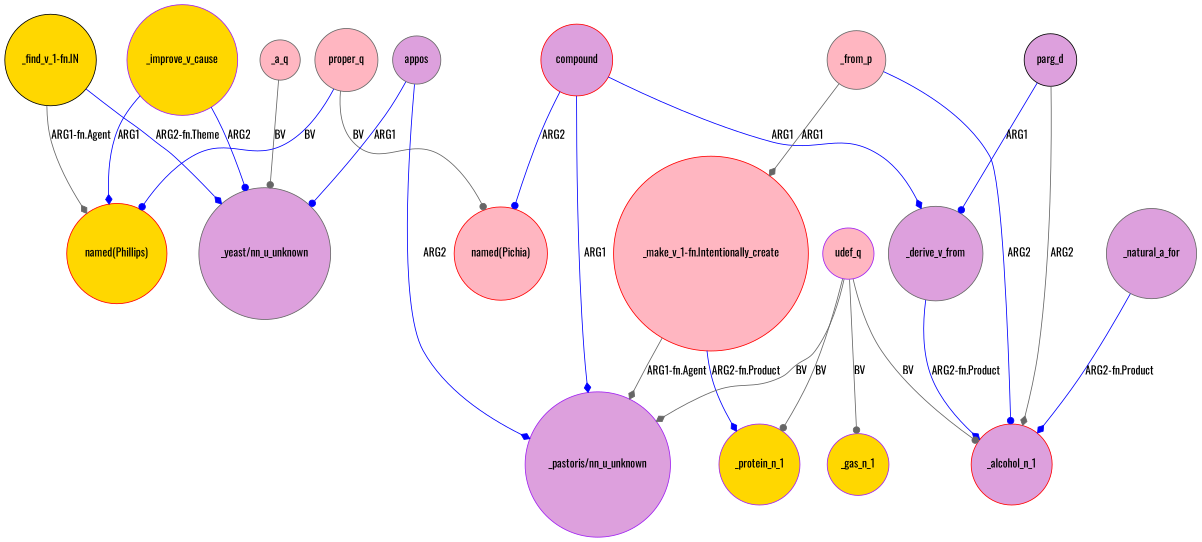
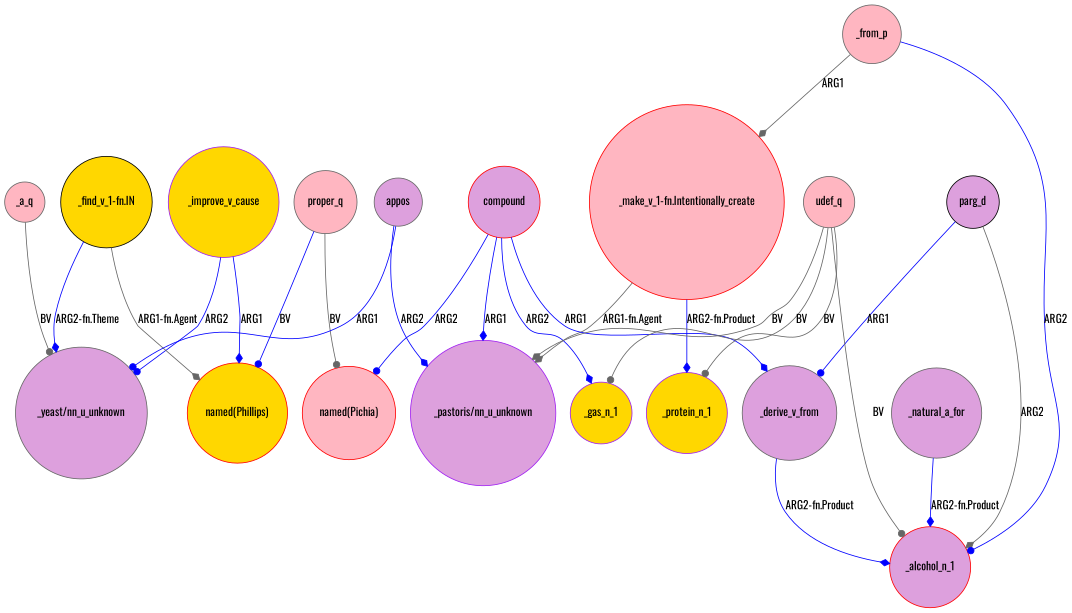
node "udef_q": color purple -> gray40
edge "compound" -> "_gas_n_1": added, label "ARG2"
